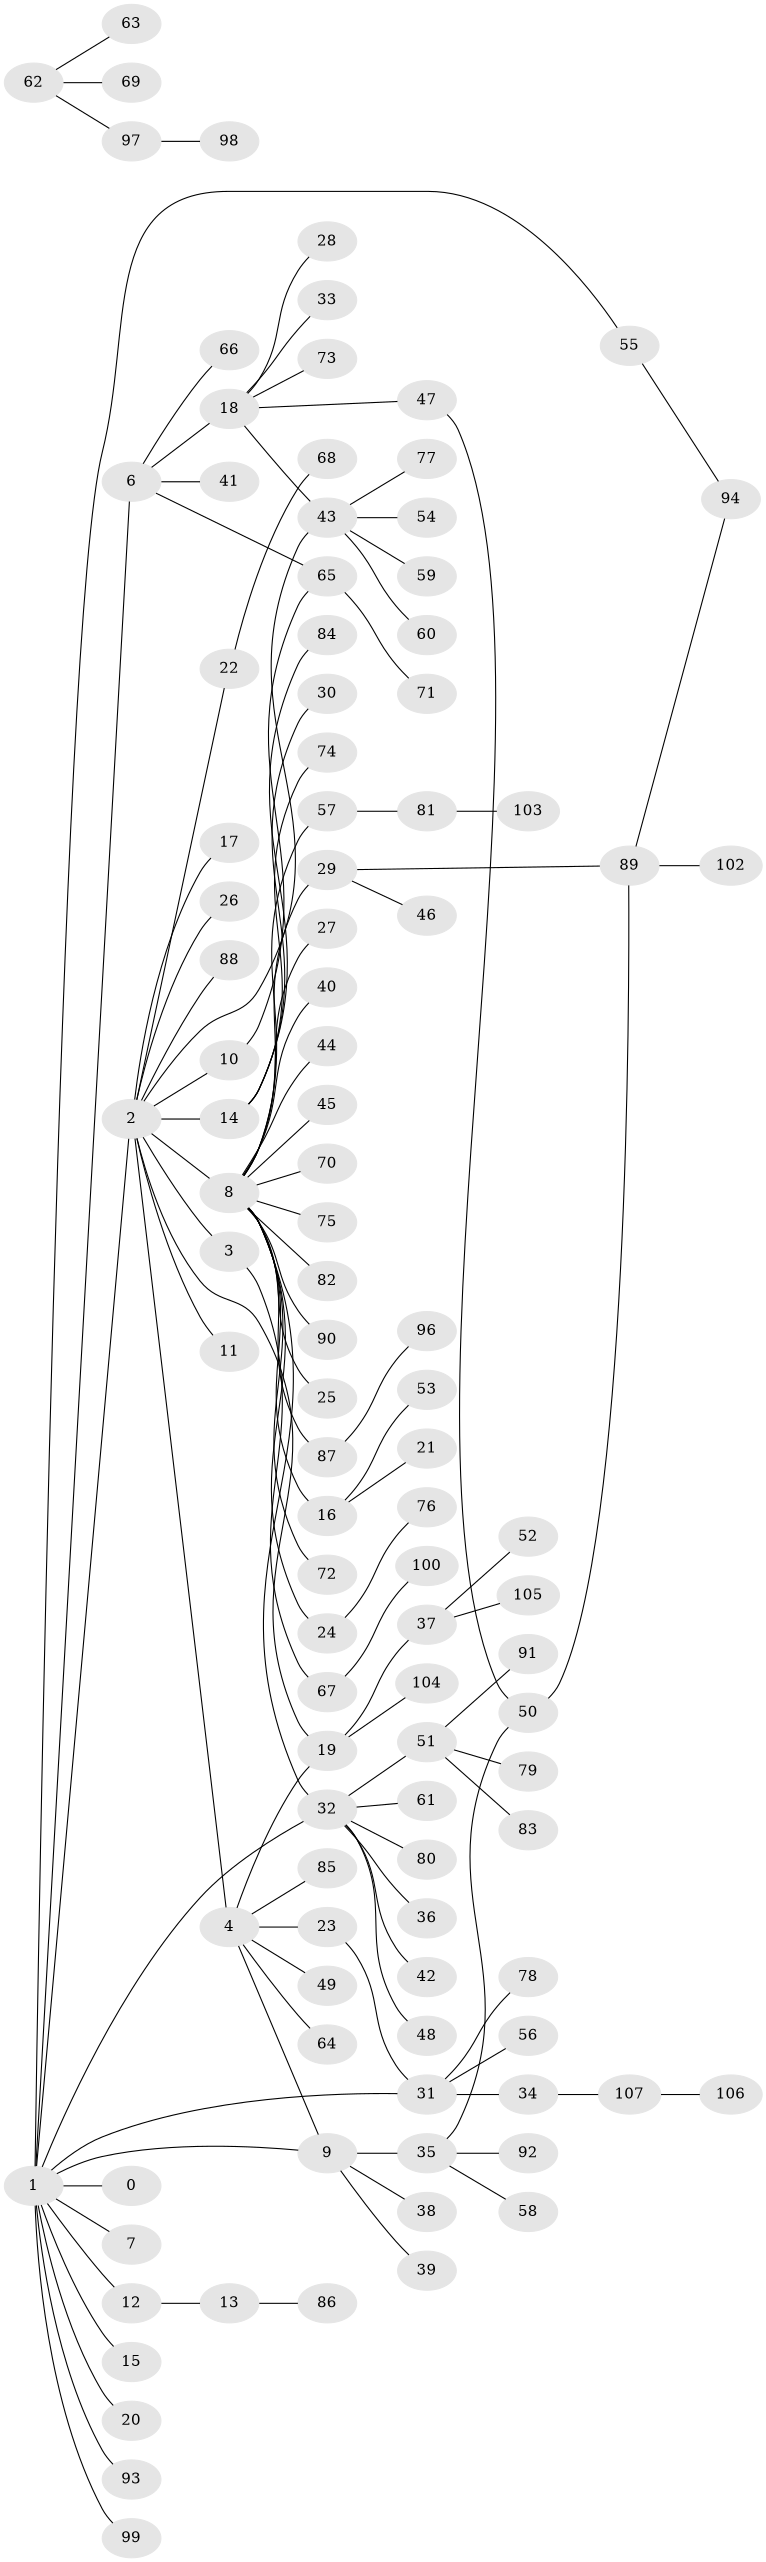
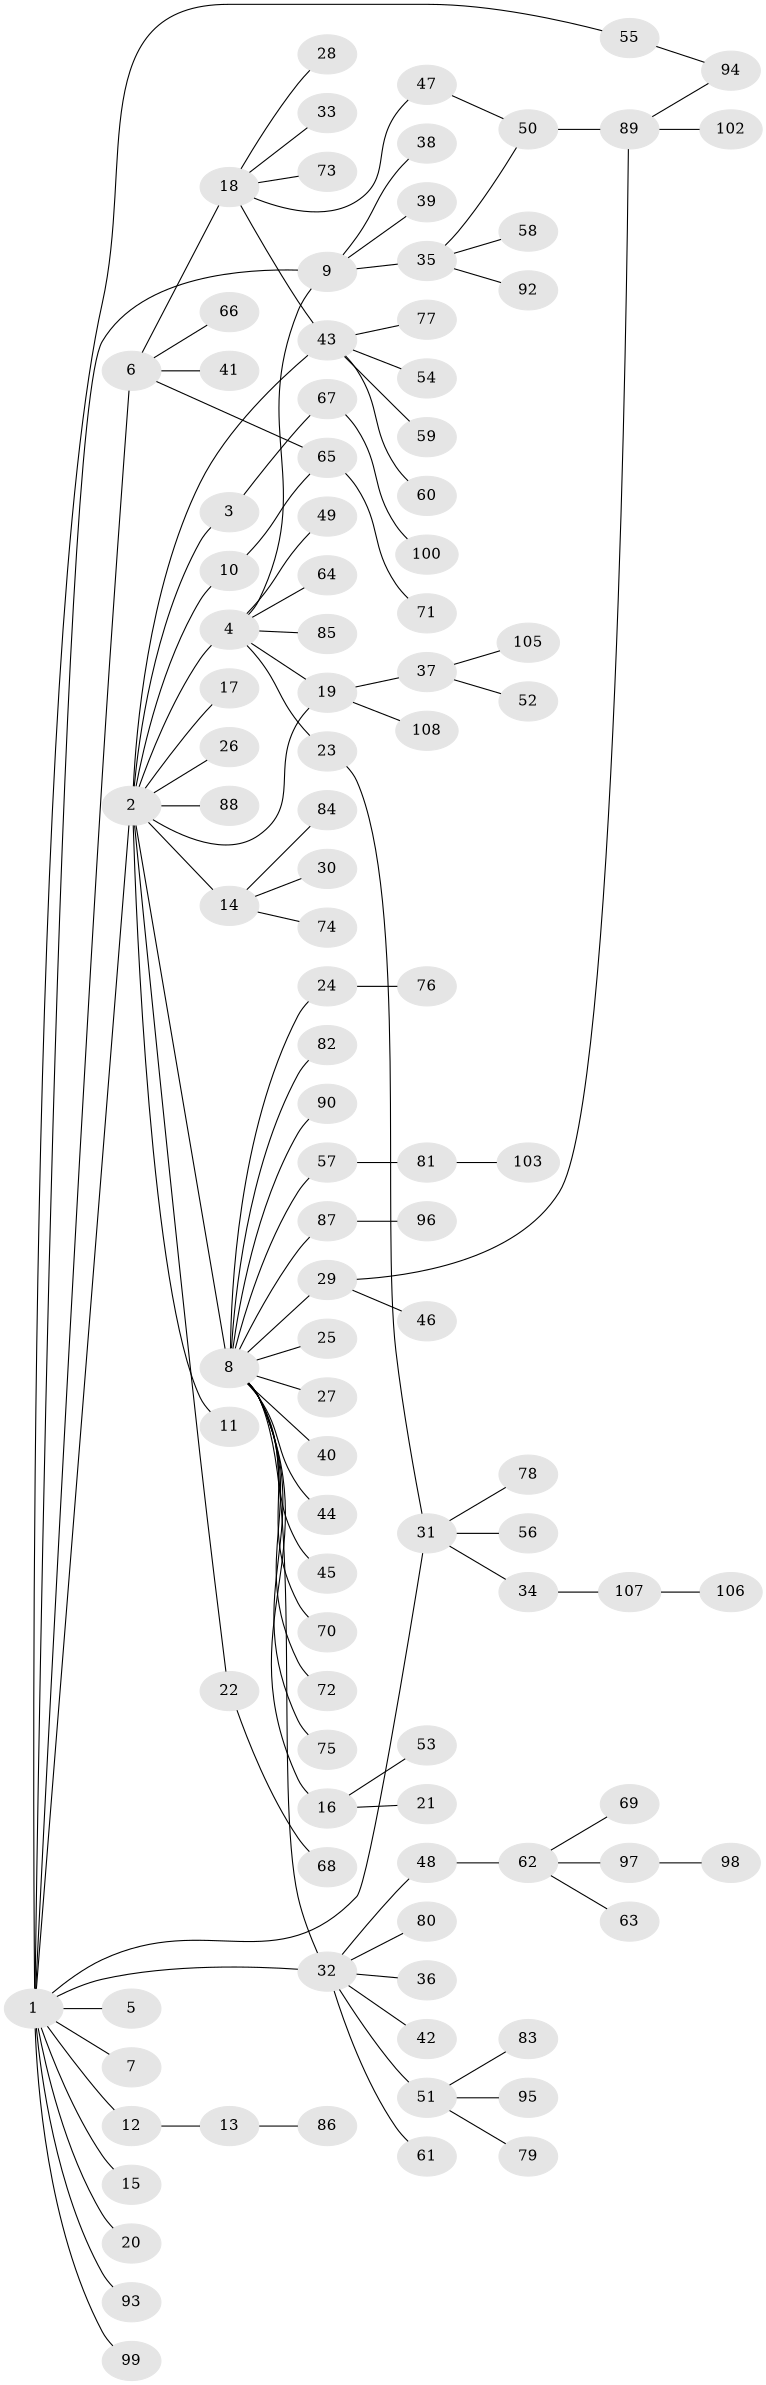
node "91": label "91" -> "95"
node "104": label "104" -> "108"
edge "48" -- "62": added
node "0": label "0" -> "5"
